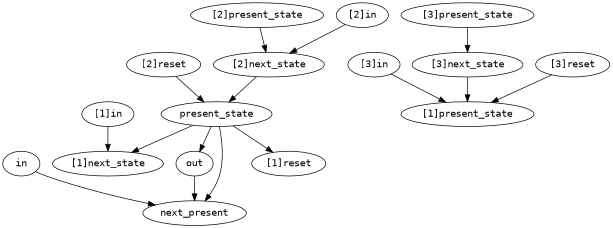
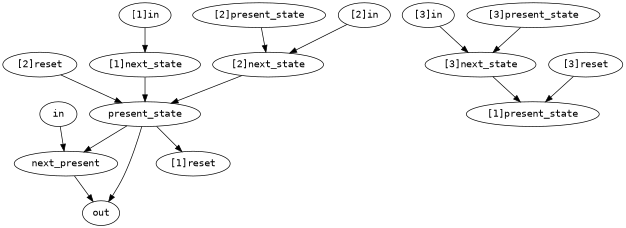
edge "[3]in" -> "[1]present_state": now "[3]in" -> "[3]next_state"
edge "present_state" -> "[1]next_state": reversed
edge "out" -> "next_present": reversed
